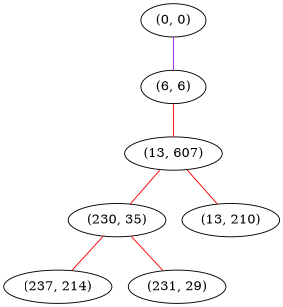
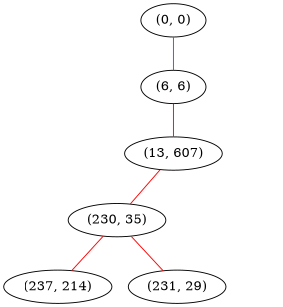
node "(13, 210)": removed
